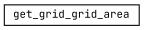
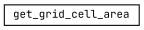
node "get_grid_grid_area": label "get_grid_grid_area" -> "get_grid_cell_area"
